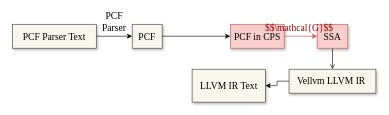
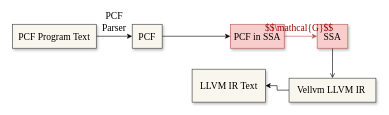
node "PCF Parser Text": label "PCF Parser Text" -> "PCF Program Text"
node "PCF in CPS": label "PCF in CPS" -> "PCF in SSA"
node "Vellvm LLVM IR": moved (333, 81) -> (333, 90)
